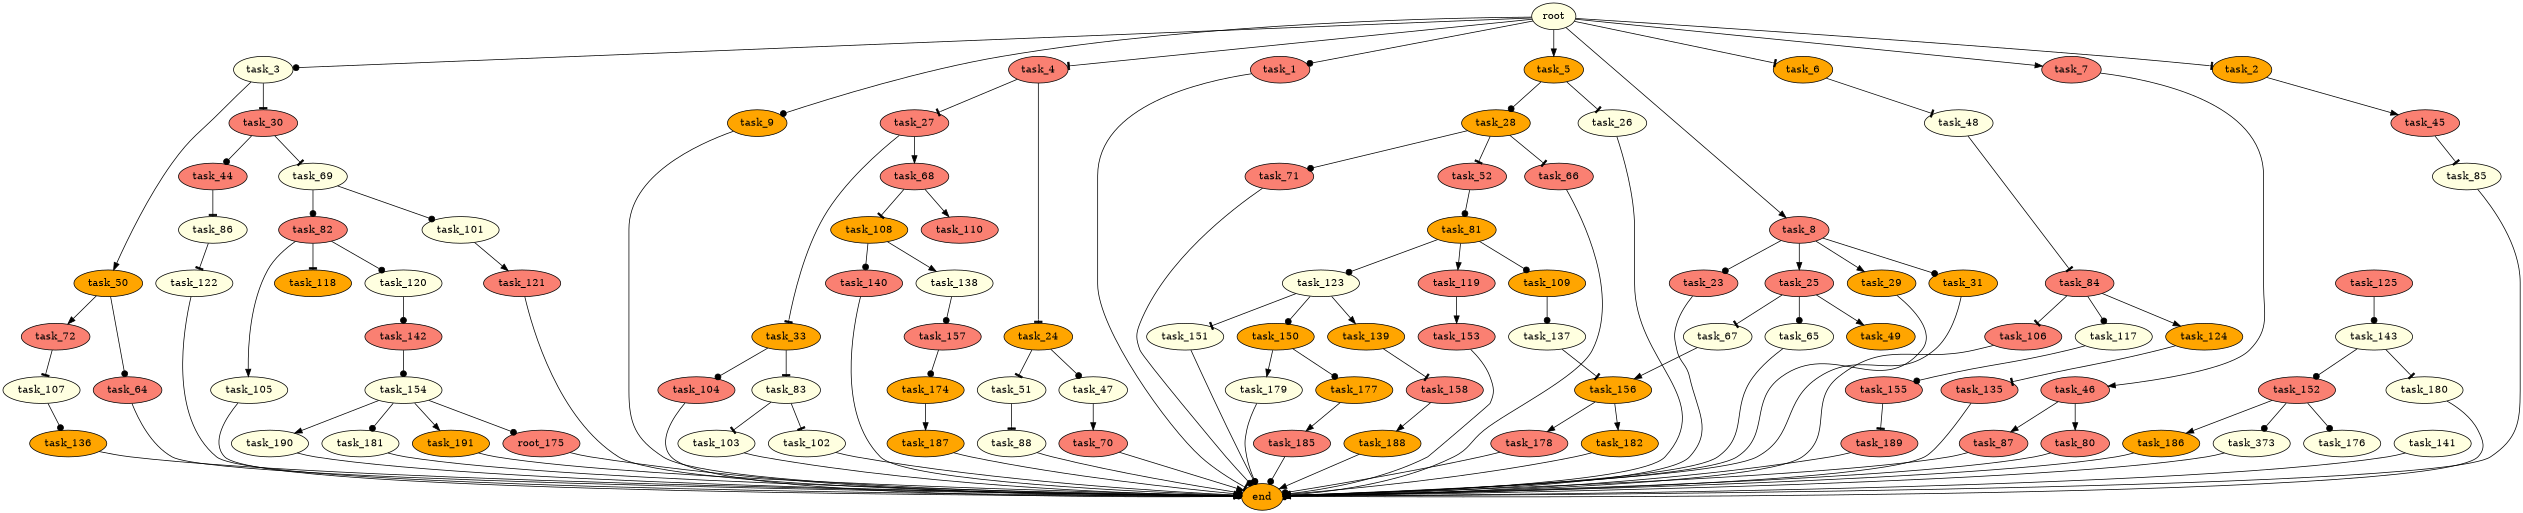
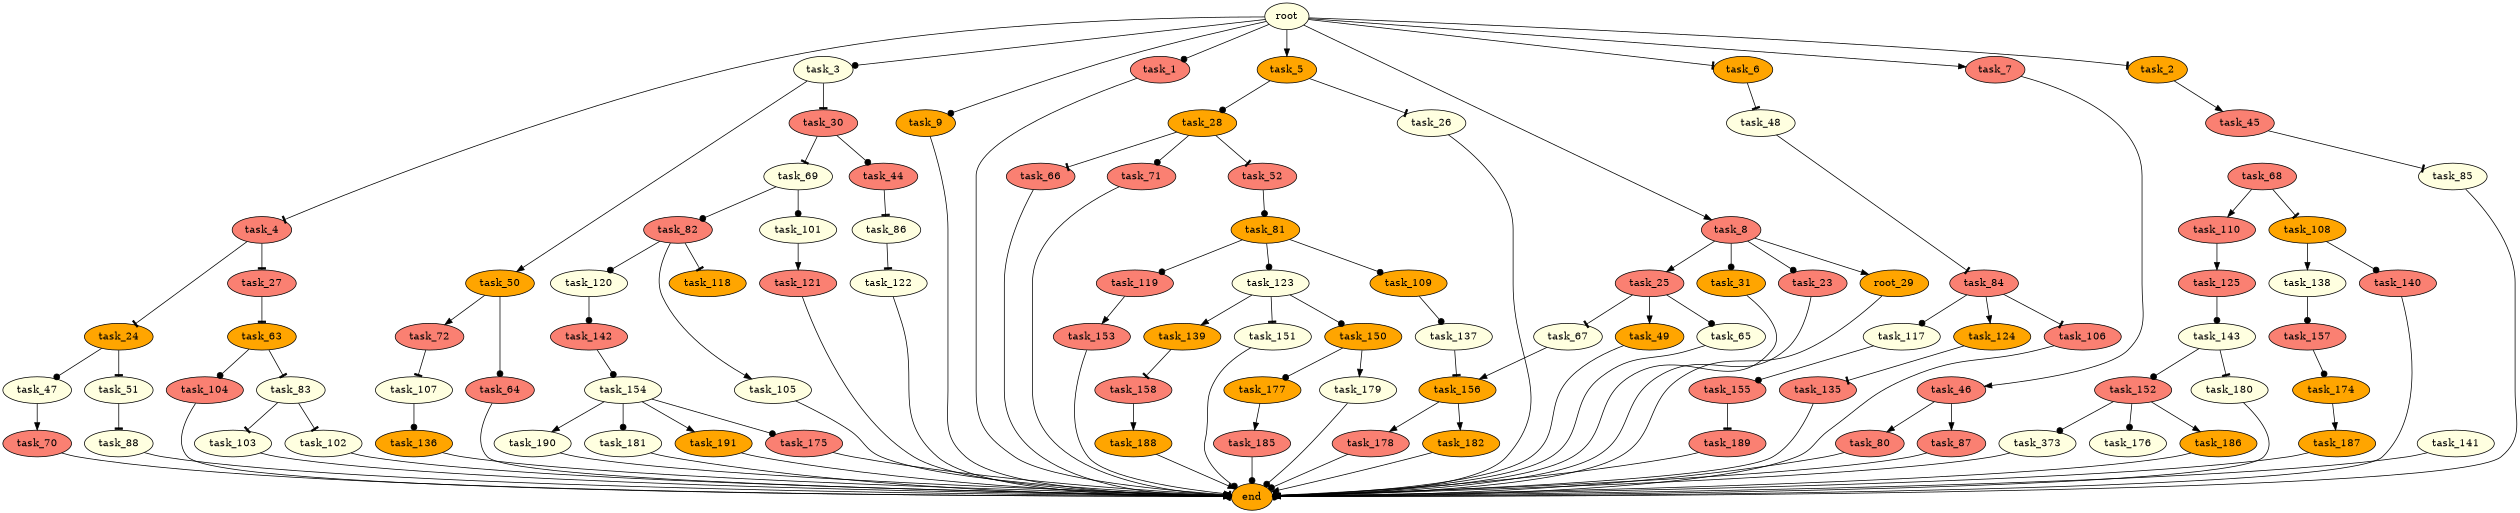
edge "task_27" -> "task_68": removed
edge "task_81" -> "task_119": arrowhead normal -> dot
edge "task_110" -> "task_125": added
node "task_29": label "task_29" -> "root_29"
node "task_33": label "task_33" -> "task_63"
node "root_175": label "root_175" -> "task_175"
edge "task_49" -> "end": added
